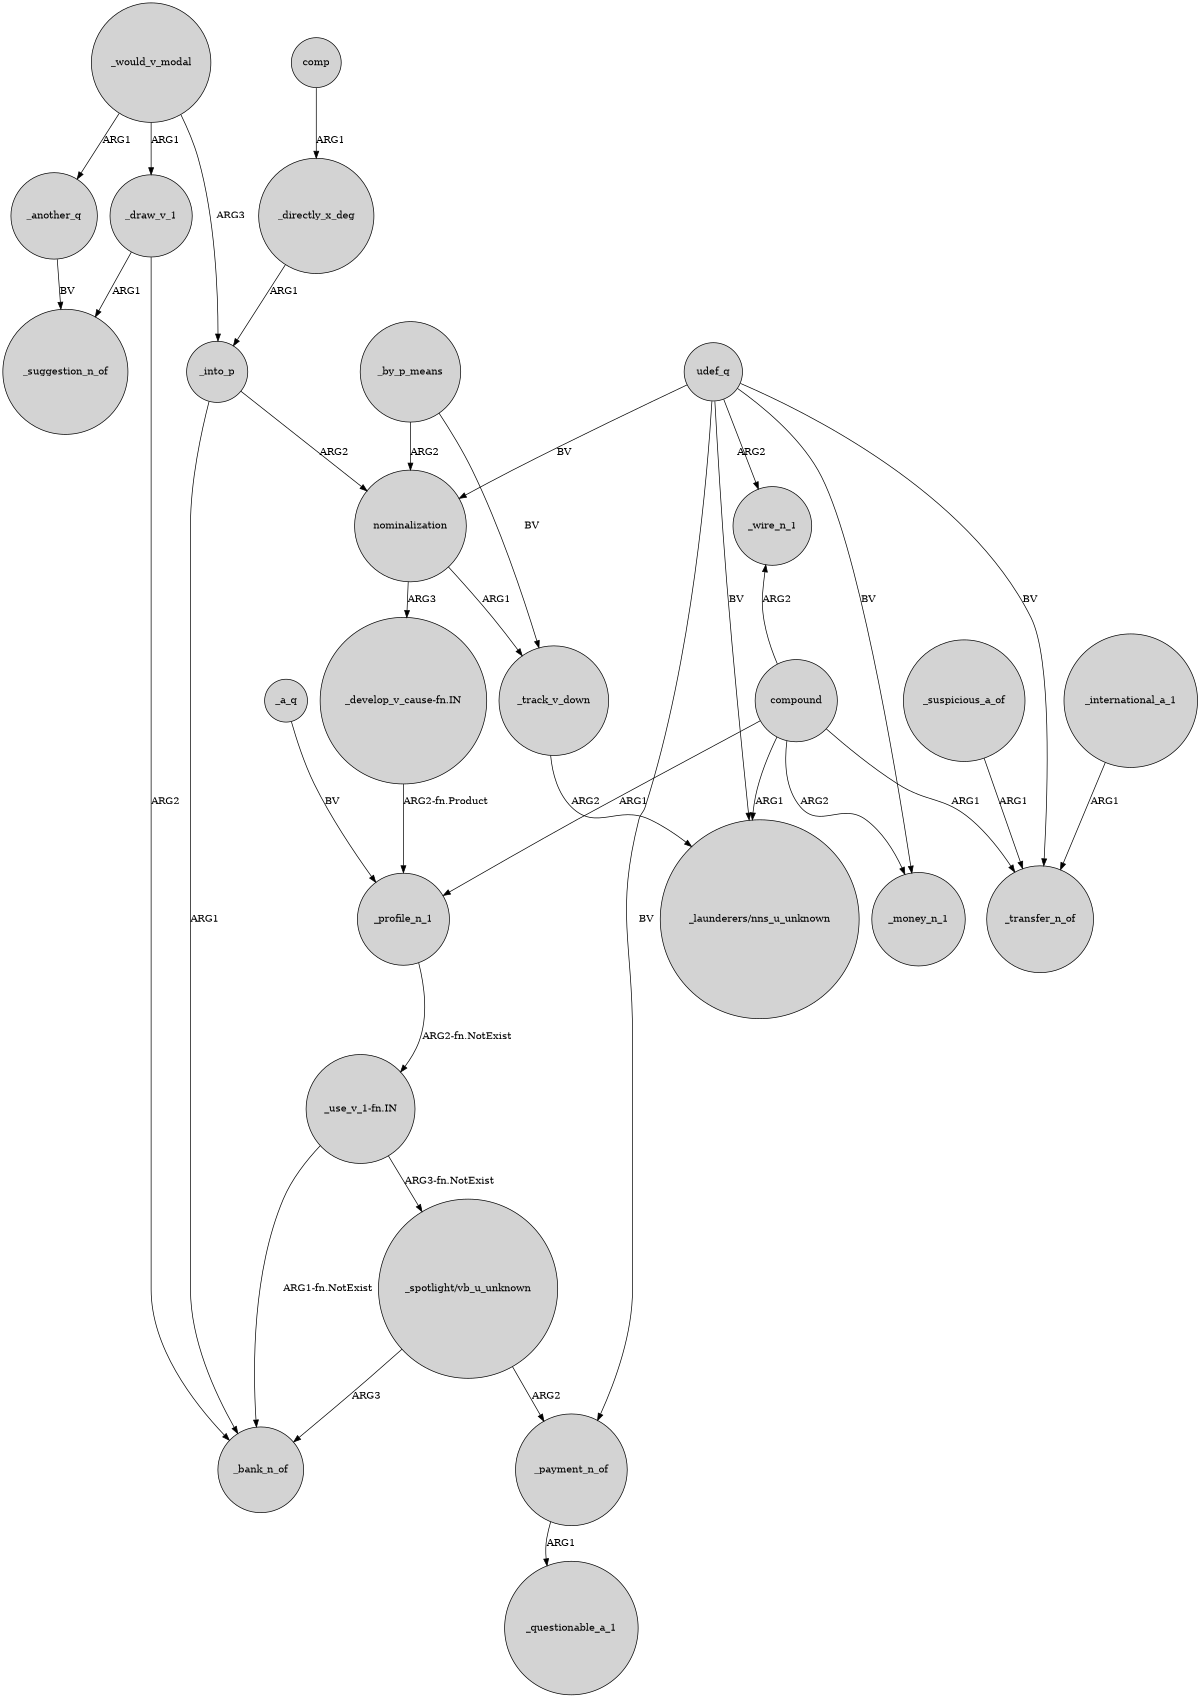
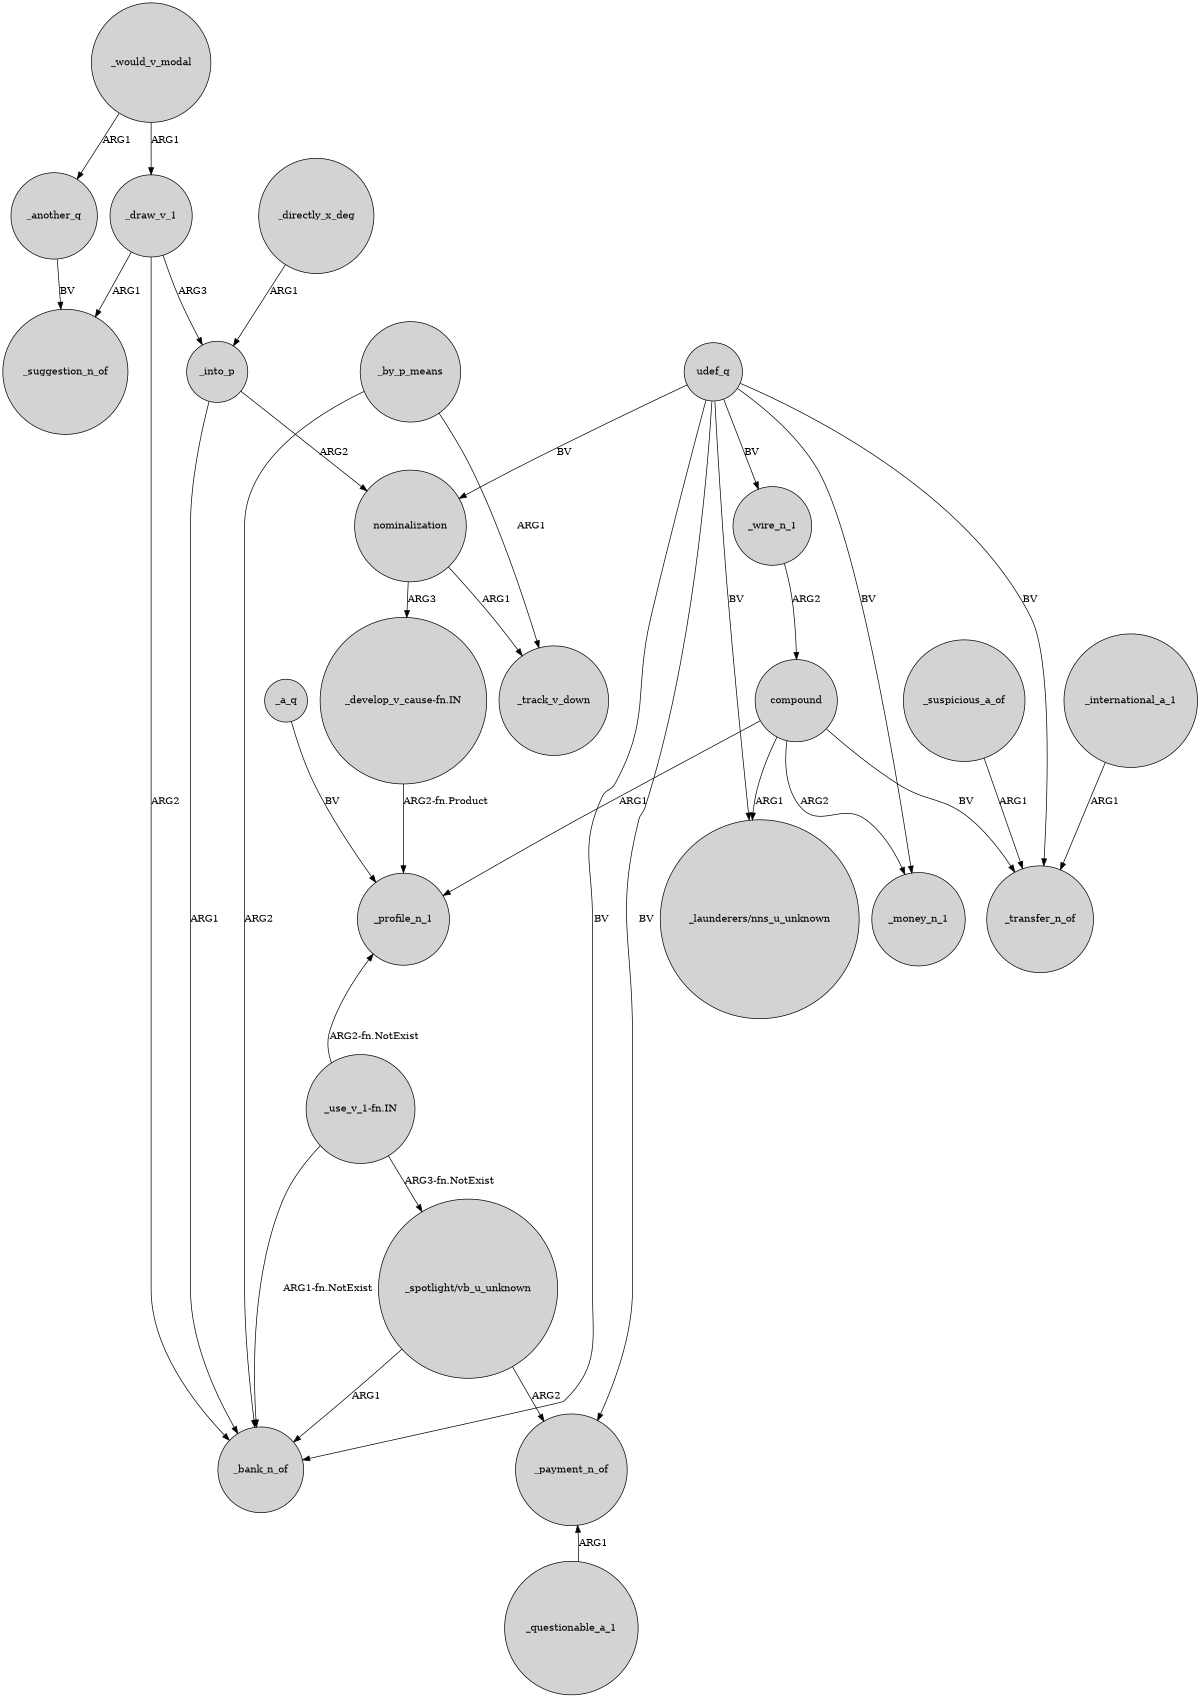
node "comp": removed
edge "_would_v_modal" -> "_into_p": now "_draw_v_1" -> "_into_p"
edge "_by_p_means" -> "nominalization": now "_by_p_means" -> "_bank_n_of"
edge "udef_q" -> "_wire_n_1": label "ARG2" -> "BV"
edge "_by_p_means" -> "_track_v_down": label "BV" -> "ARG1"
edge "compound" -> "_wire_n_1": reversed
edge "compound" -> "_transfer_n_of": label "ARG1" -> "BV"
edge "_track_v_down" -> "_launderers/nns_u_unknown": removed, label "ARG2"
edge "_profile_n_1" -> "_use_v_1-fn.IN": reversed
edge "udef_q" -> "_bank_n_of": added, label "BV"
edge "_spotlight/vb_u_unknown" -> "_bank_n_of": label "ARG3" -> "ARG1"
edge "_payment_n_of" -> "_questionable_a_1": reversed
